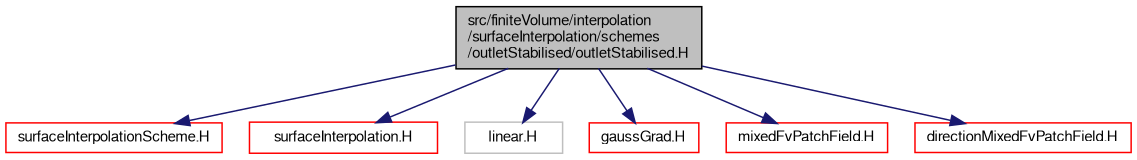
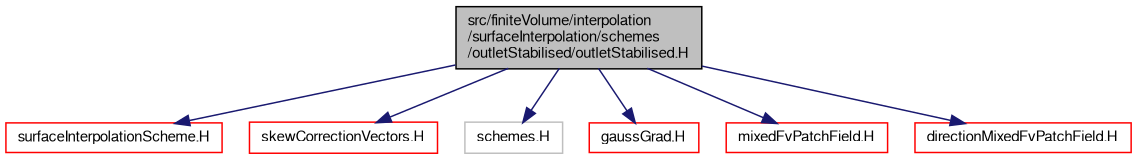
node "surfaceInterpolation.H": label "surfaceInterpolation.H" -> "skewCorrectionVectors.H"
node "linear.H": label "linear.H" -> "schemes.H"
